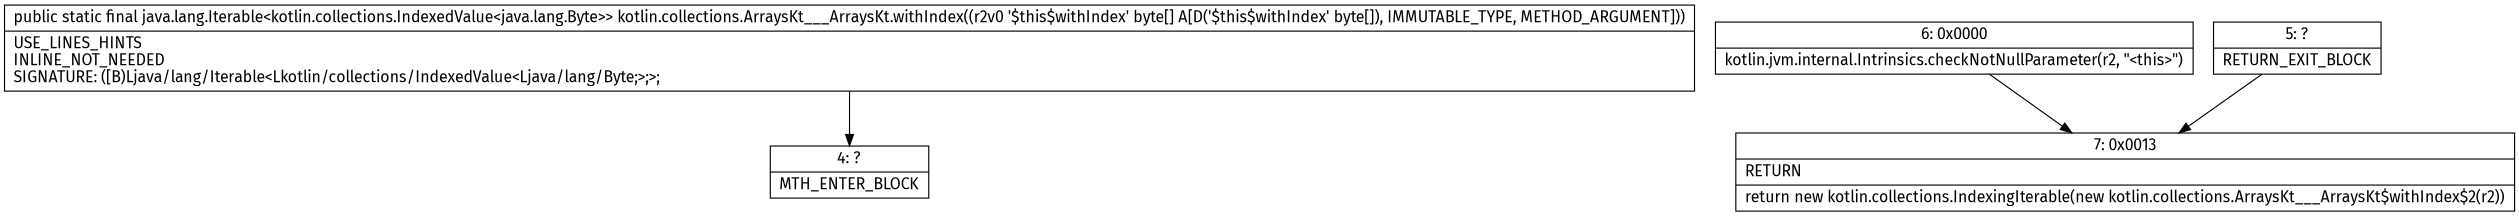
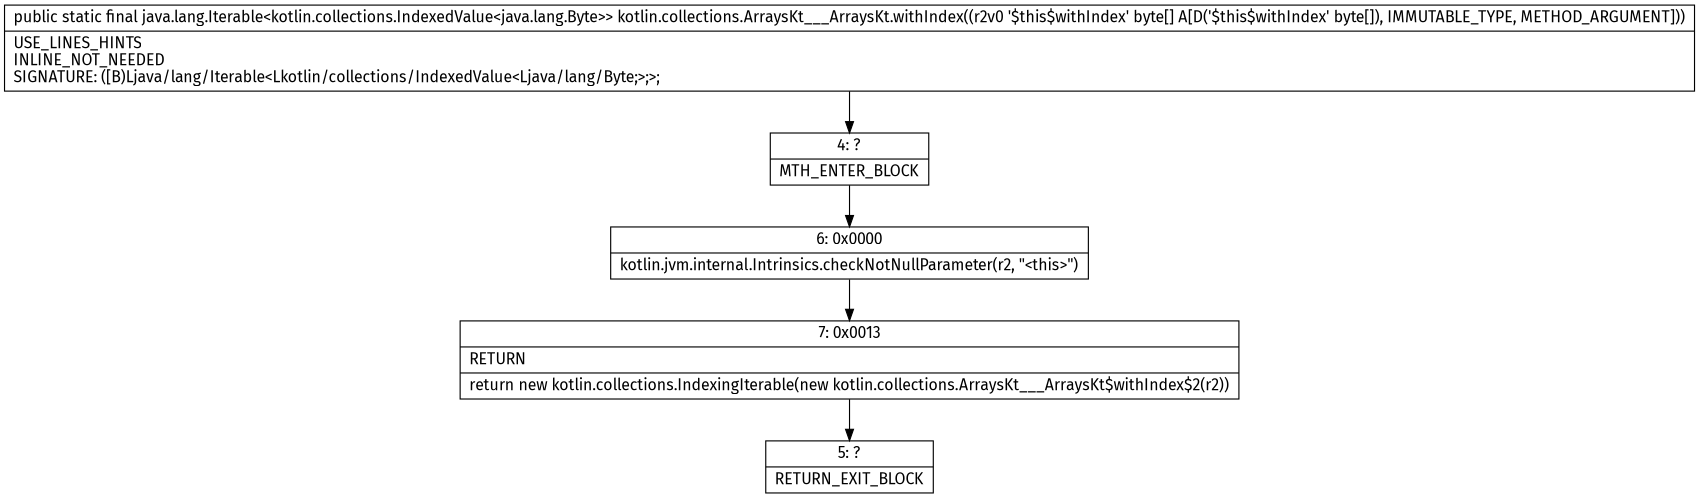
edge "5: ?" -> "7: 0x0013": reversed
edge "4: ?" -> "6: 0x0000": added
